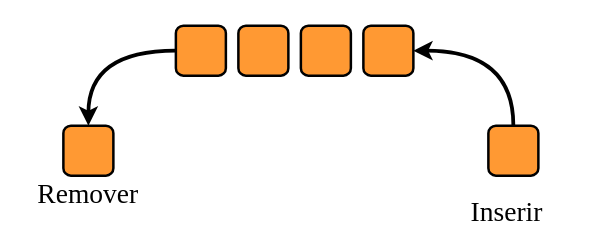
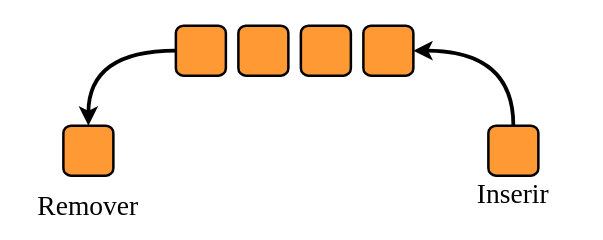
node "Remover": moved (88, 194) -> (88, 207)
node "Inserir": moved (507, 213) -> (513, 194)
